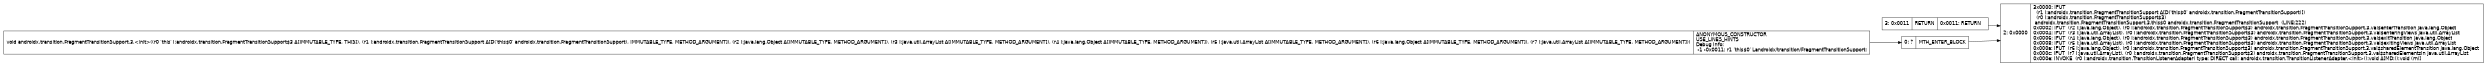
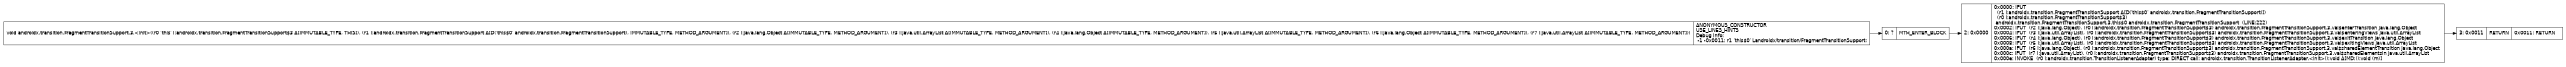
node "2: 0x0000": text "3x0000: IPUT" -> "0x0000: IPUT"
edge "3: 0x0011" -> "2: 0x0000": reversed
